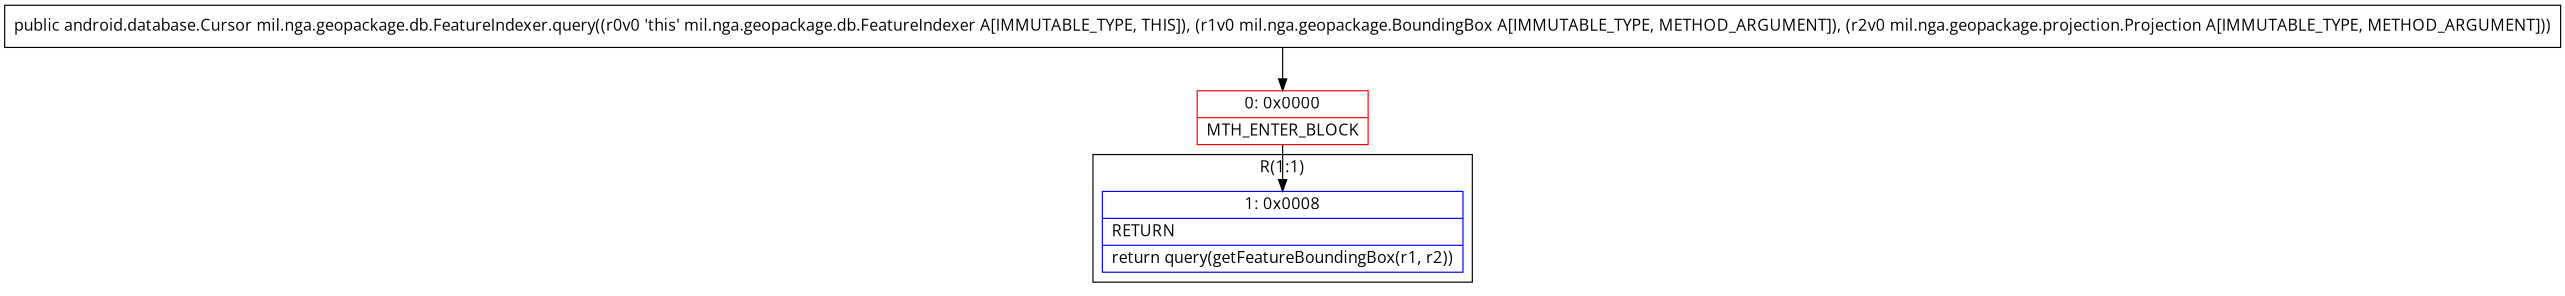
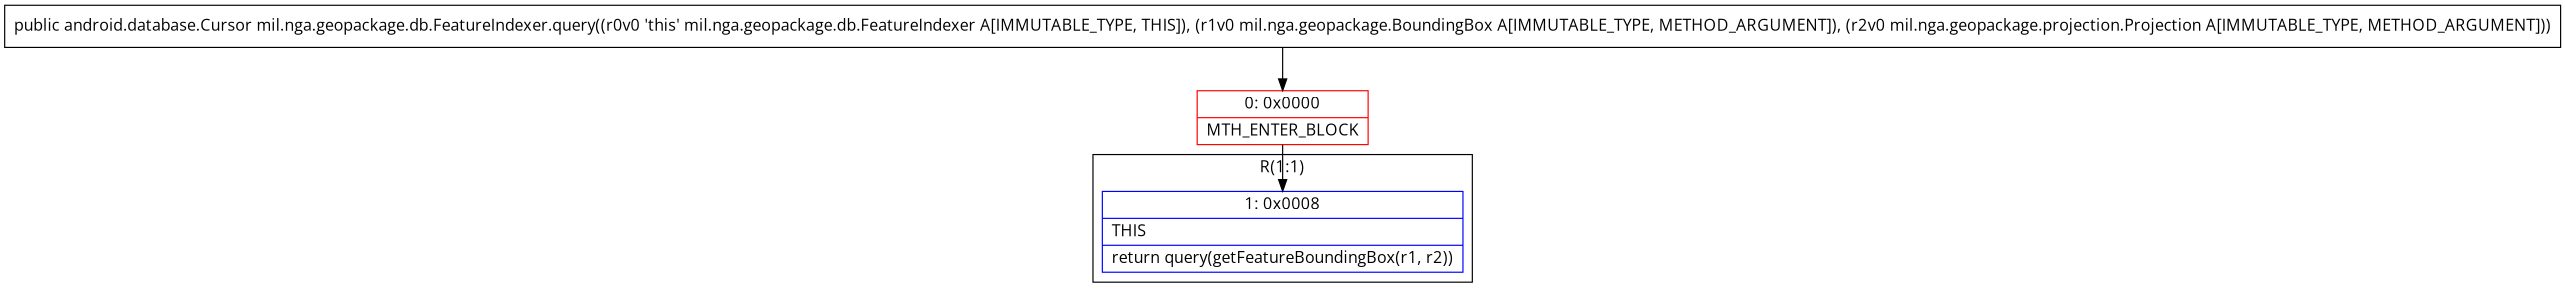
node "1: 0x0008": text "RETURN" -> "THIS"
